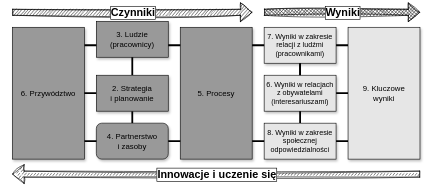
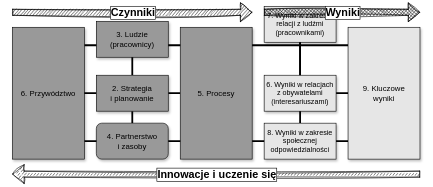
node "7. Wyniki w zakresie relacji z ludźmi (pracownikami)": moved (300, 45) -> (300, 24)
edge "2. Strategia i planowanie" -- "5. Procesy": added
